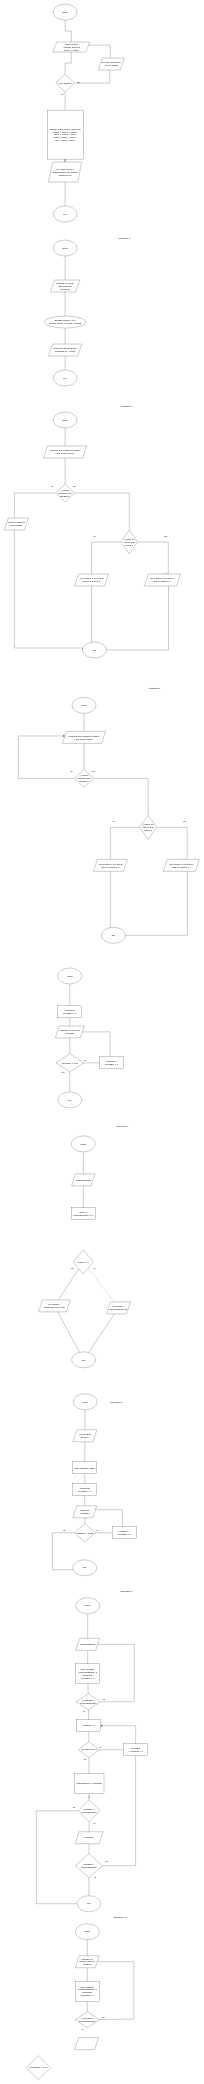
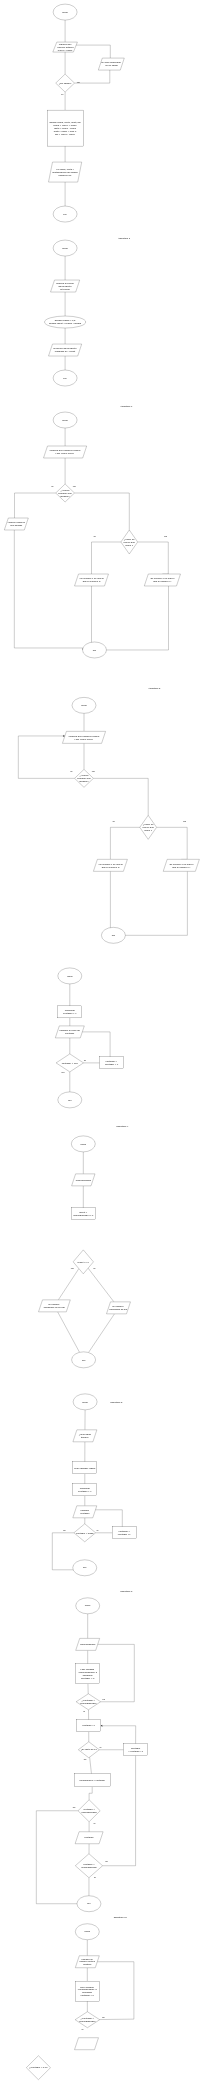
node "Ingresa dos valores enteros num1 y num2": size 37x10 -> 25x10
node "double suma, resta, multi, div suma = num1 + num2 resta = num1 - num2 multi = num1 * num 2 div = num1 / num2": size 36x49 -> 36x36
edge "result == 0" -- "El numero ingresado es par": style dashed -> solid
node "numImpares = contador": size 30x20 -> 36x13
